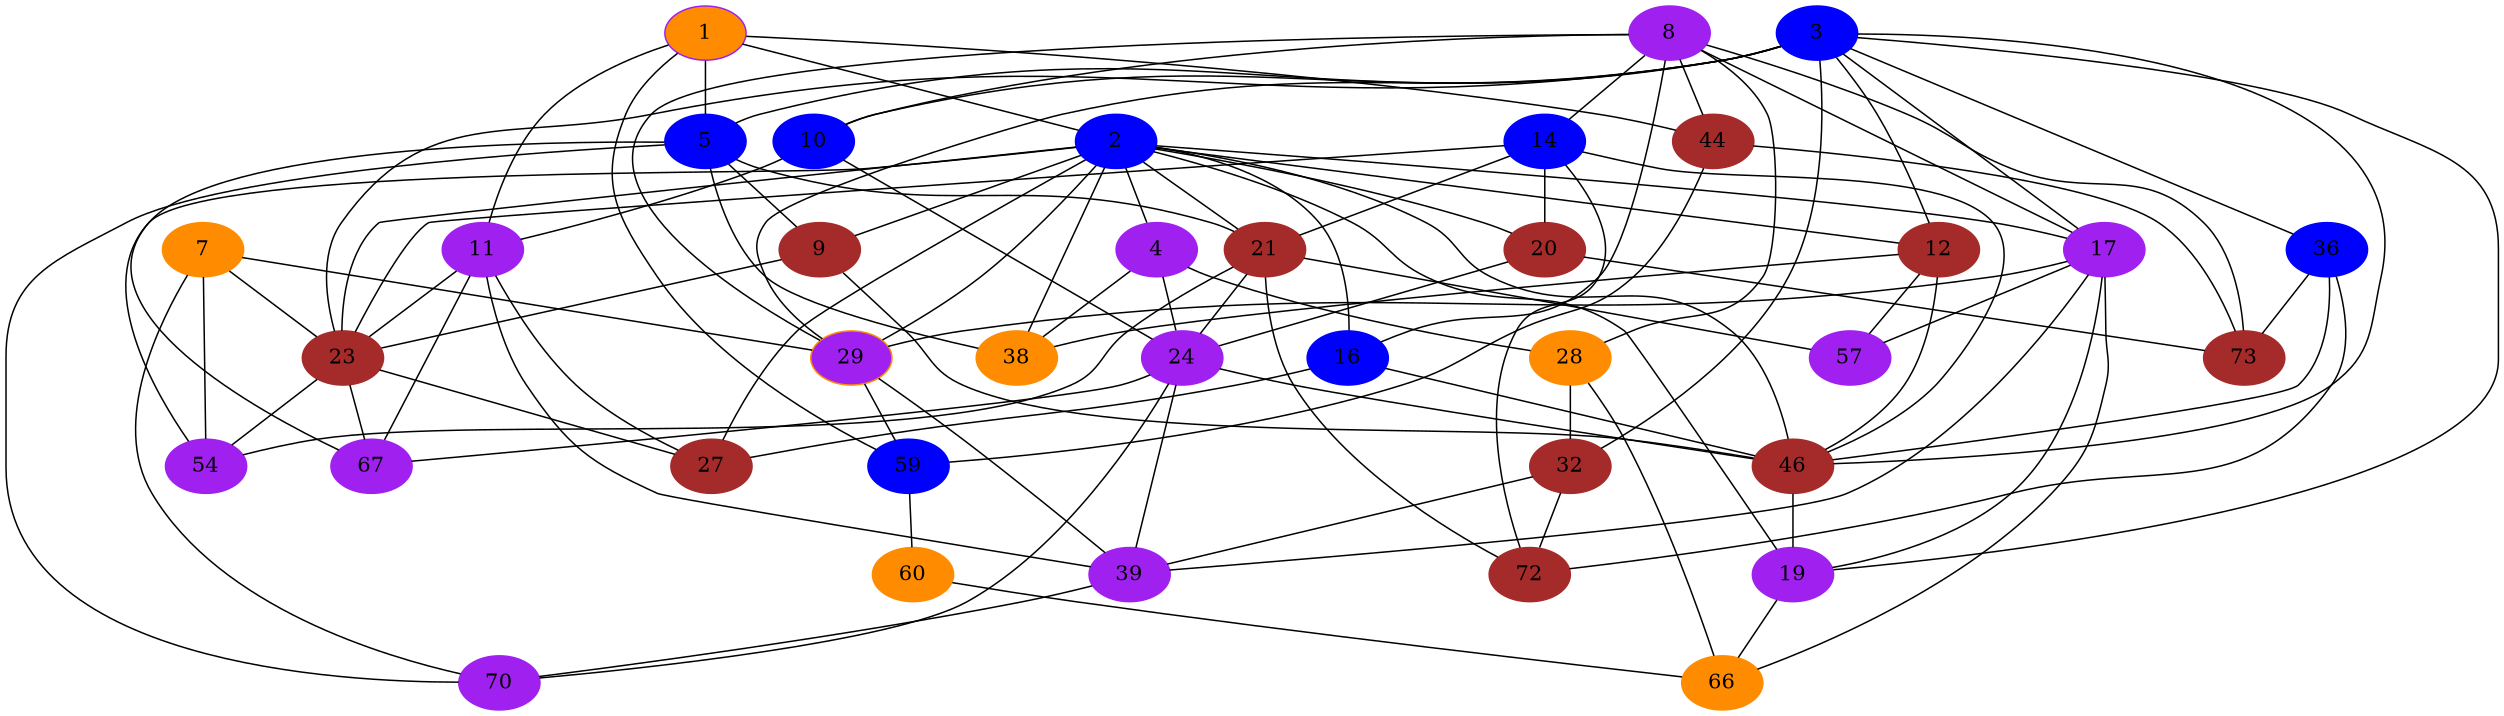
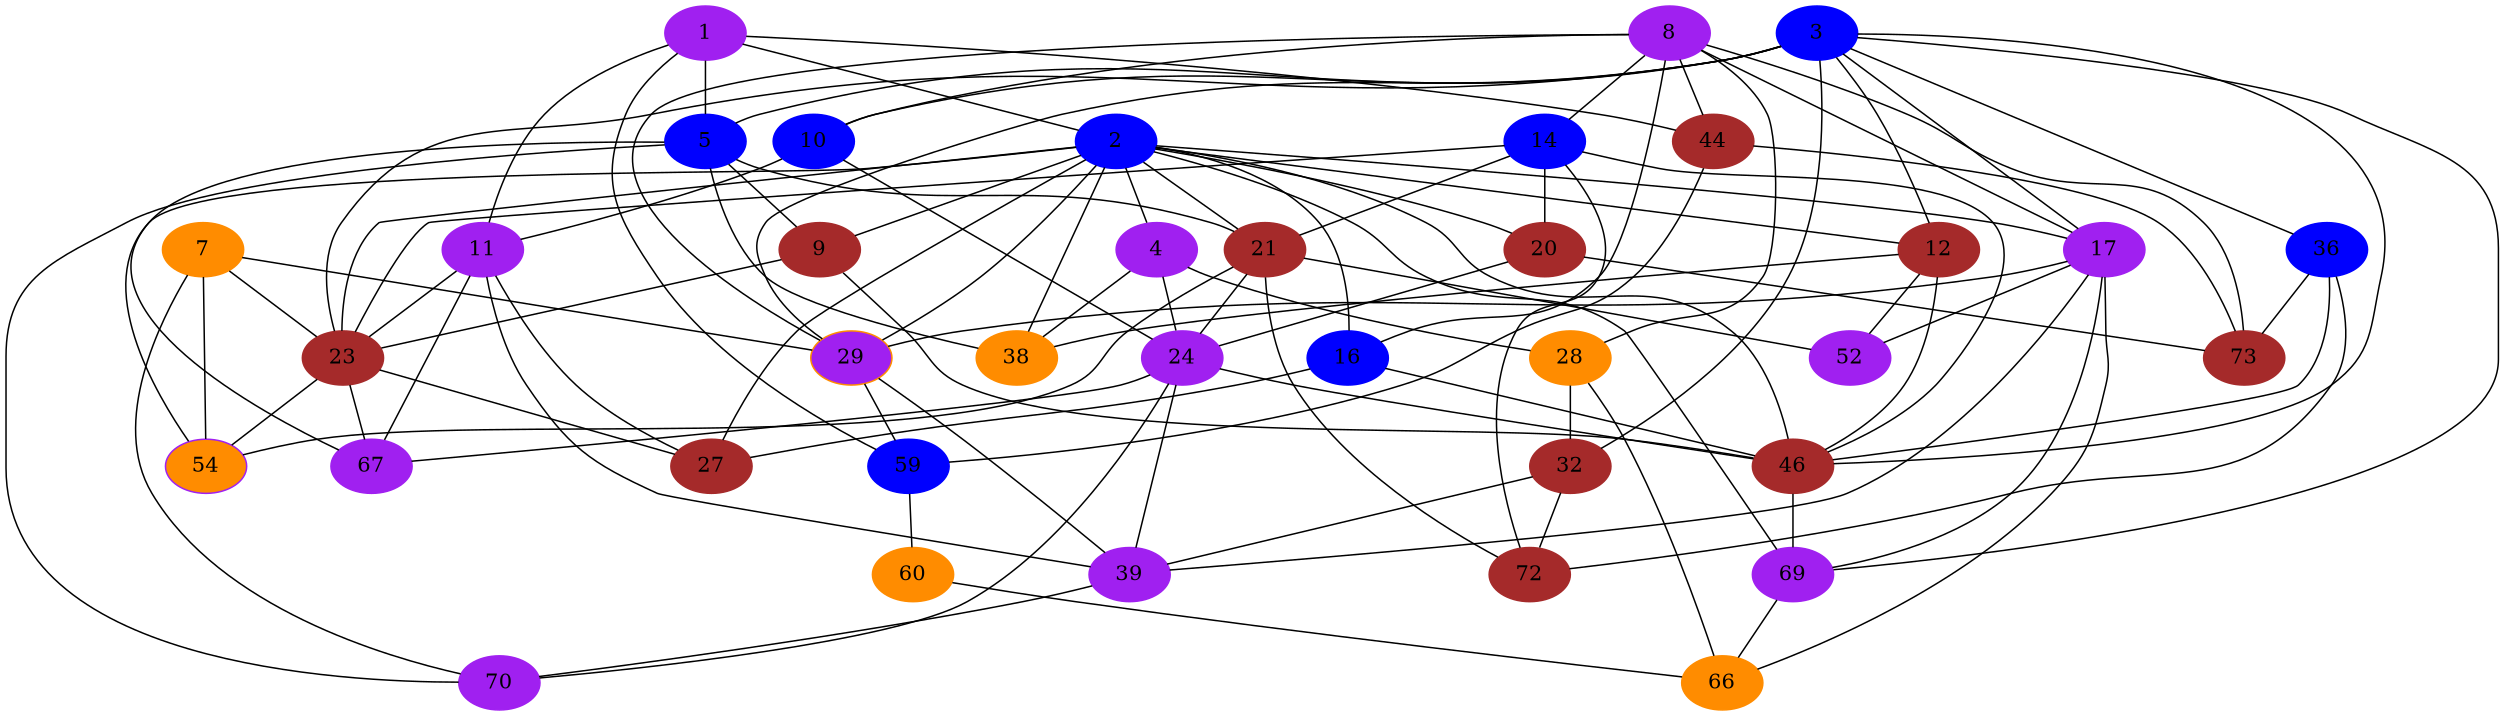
node "1": fillcolor darkorange -> purple
node "57": label "57" -> "52"
node "54": fillcolor purple -> darkorange
node "19": label "19" -> "69"
